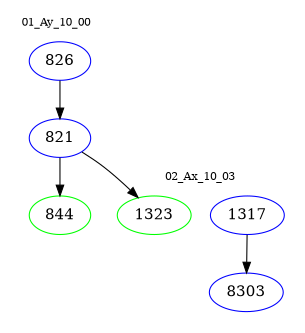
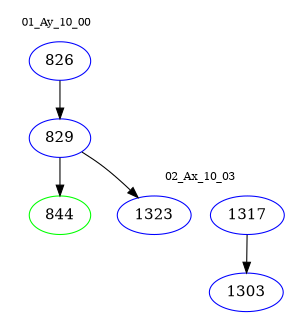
node "821": label "821" -> "829"
node "1323": color green -> blue
node "8303": label "8303" -> "1303"
